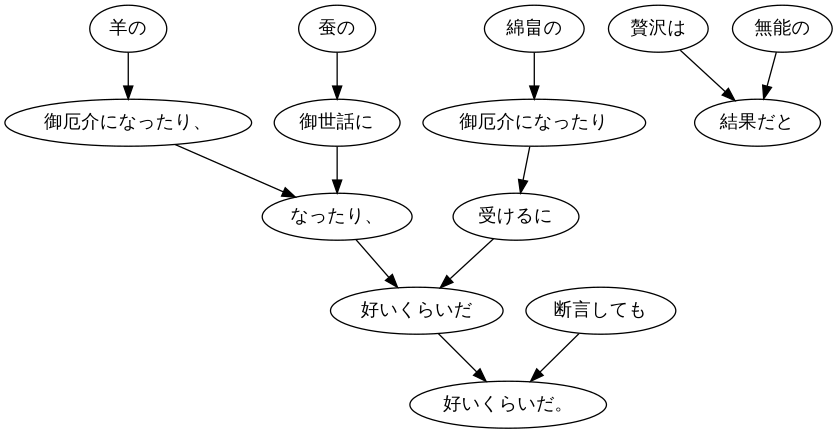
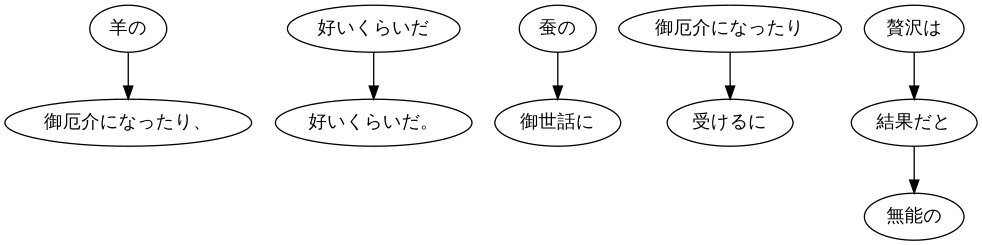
node "綿畠の": removed
edge "無能の" -> "結果だと": reversed
node "なったり、": removed
edge "受けるに" -> "好いくらいだ": removed
node "断言しても": removed
